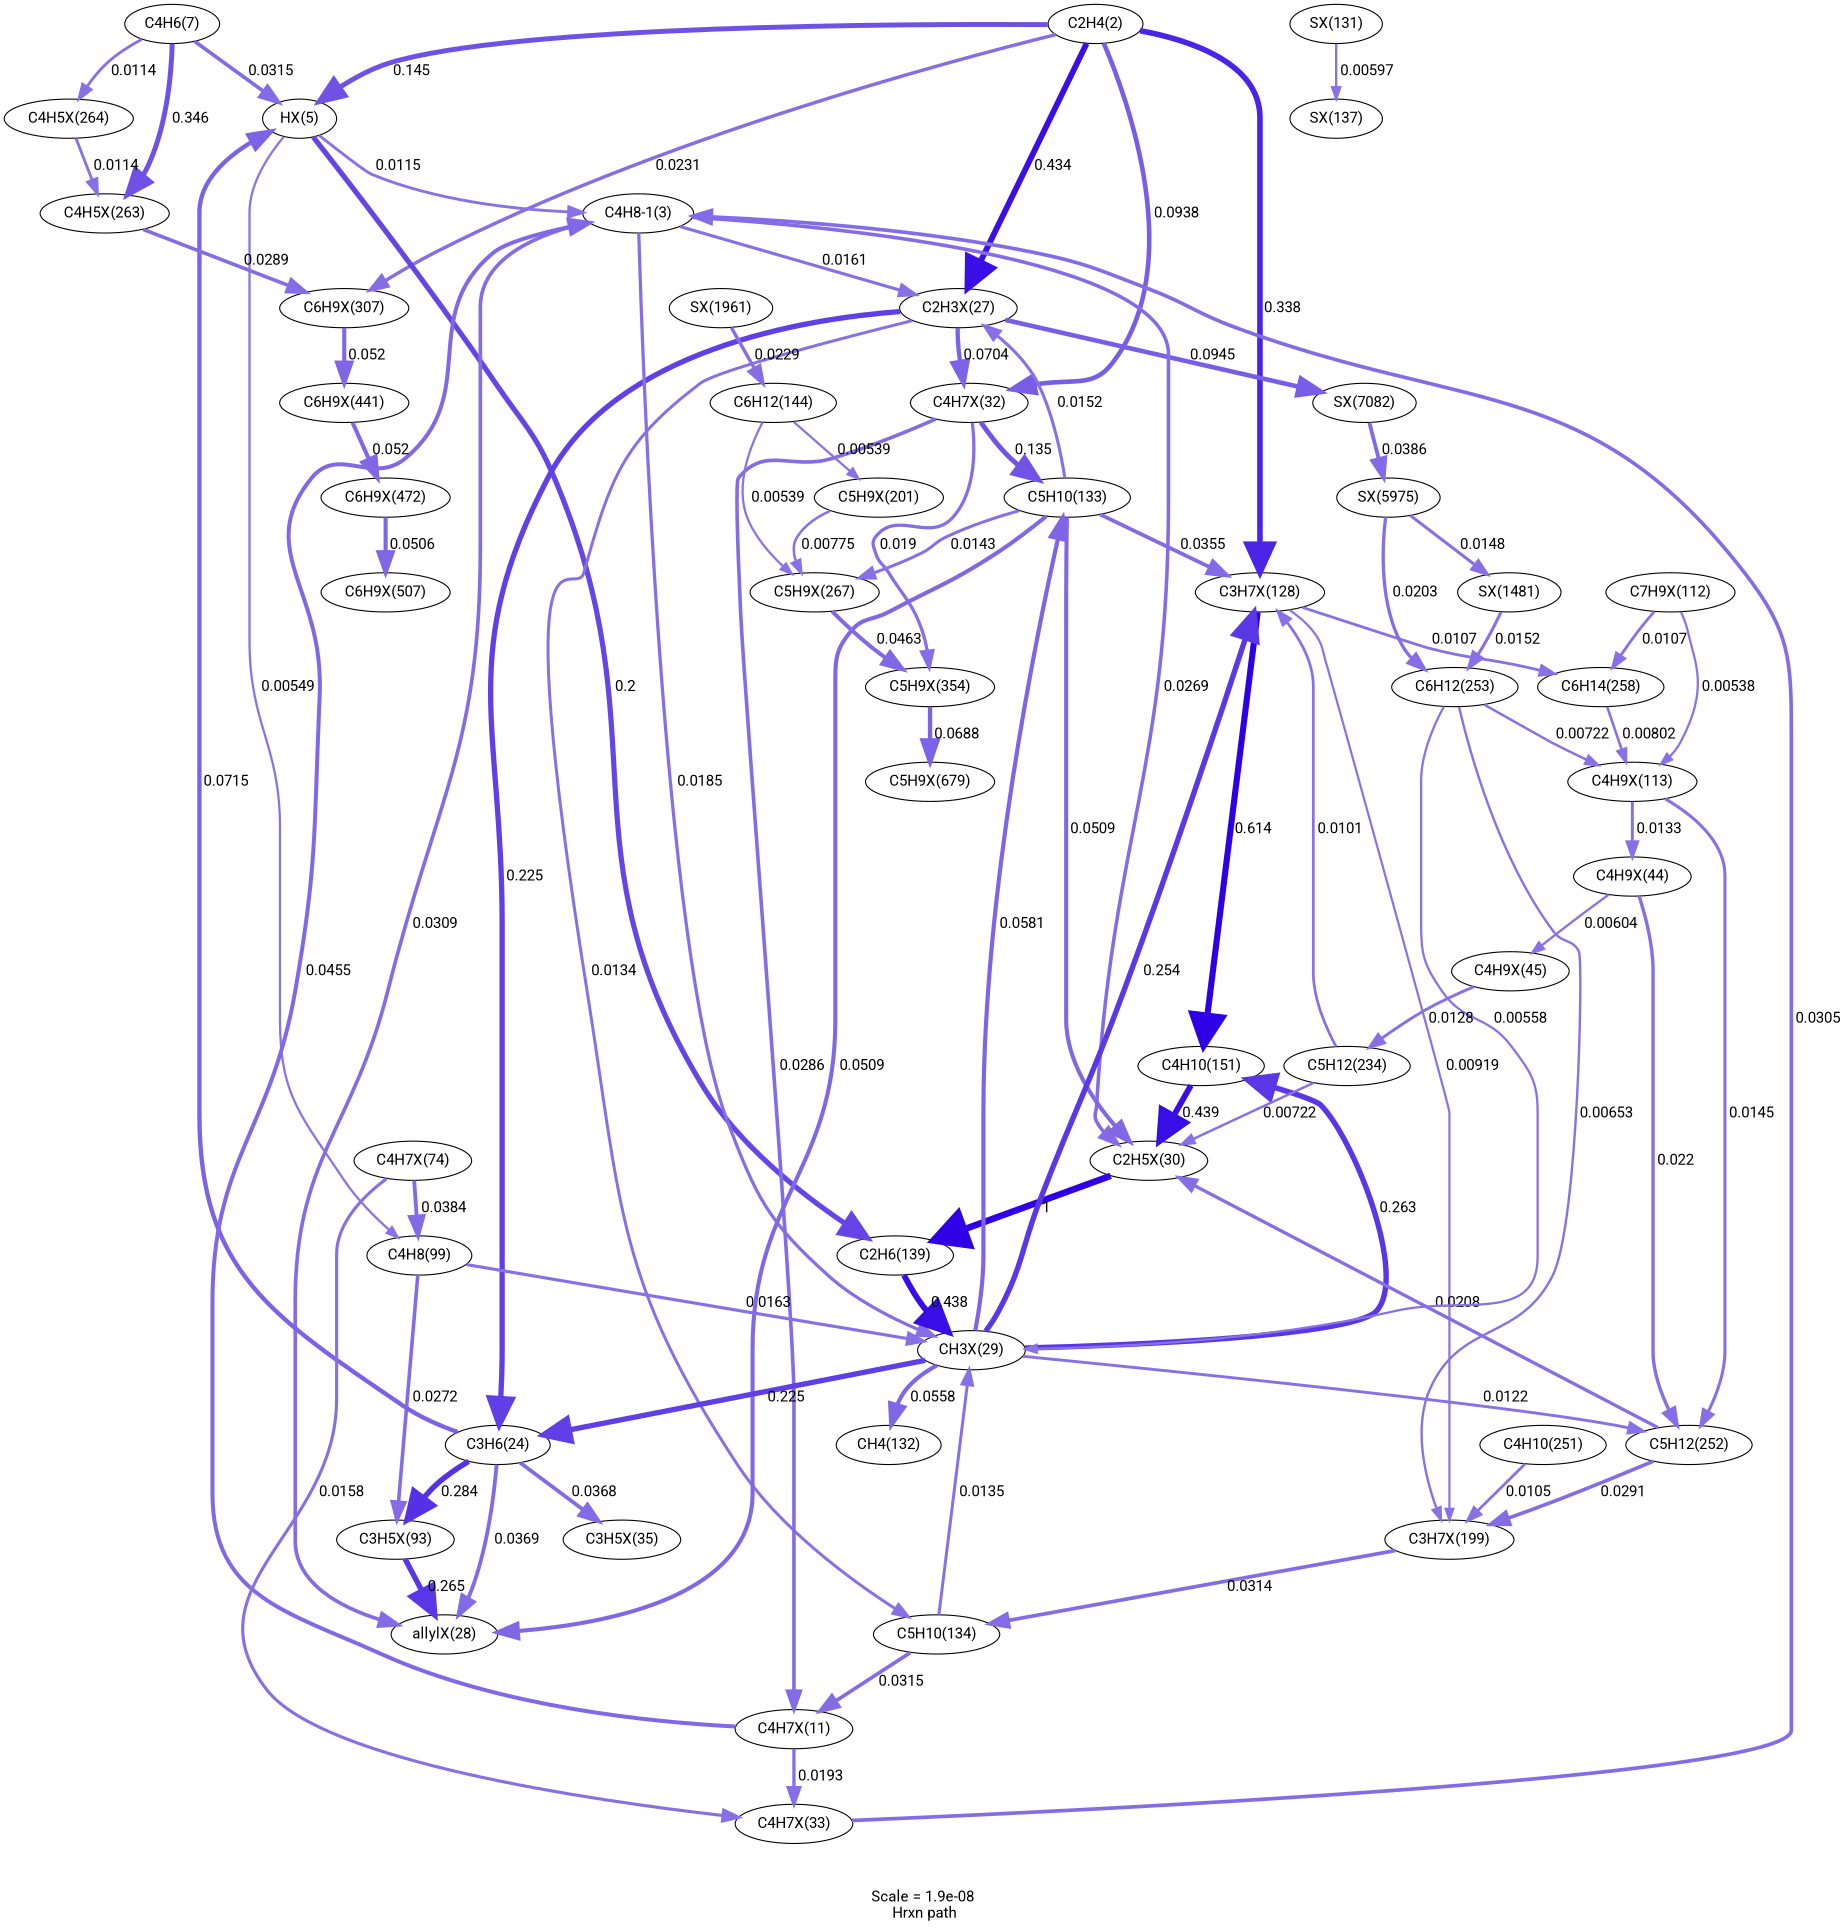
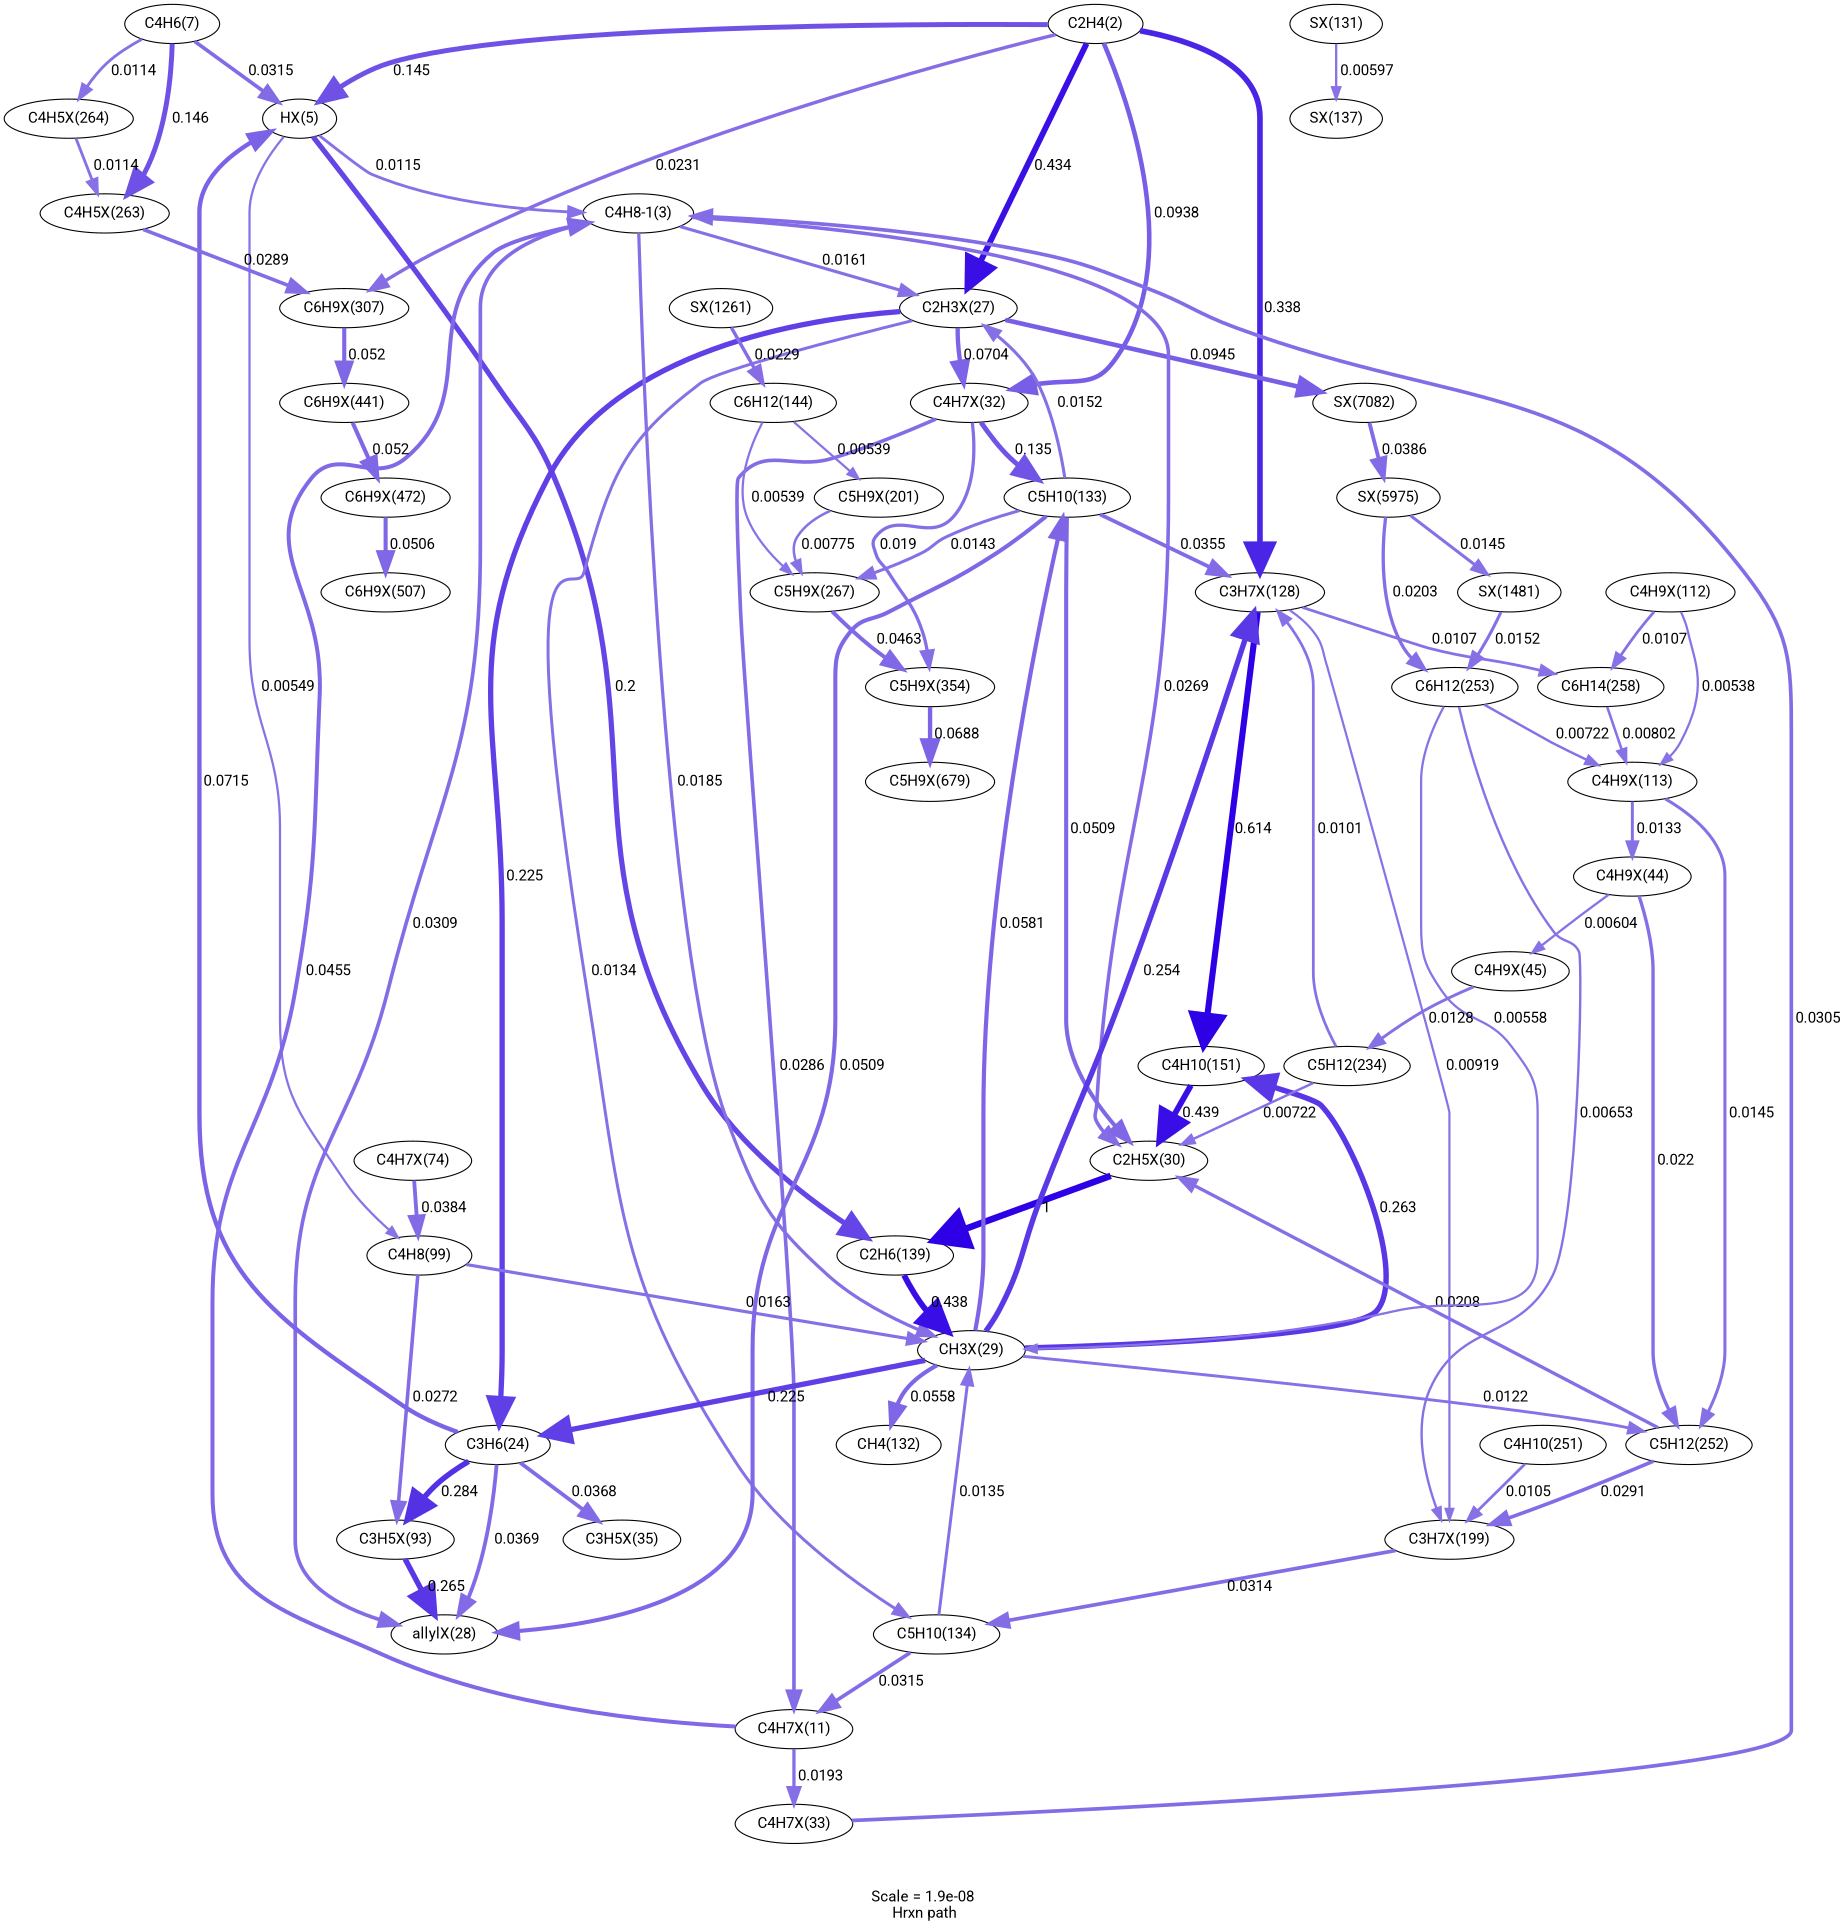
edge "C4H6(7)" -> "C4H5X(263)": label " 0.346" -> " 0.146"
node "SX(1961)": label "SX(1961)" -> "SX(1261)"
edge "SX(5975)" -> "SX(1481)": label " 0.0148" -> " 0.0145"
node "C7H9X(112)": label "C7H9X(112)" -> "C4H9X(112)"
edge "C4H7X(74)" -> "C4H7X(33)": removed, label "0.0158"
